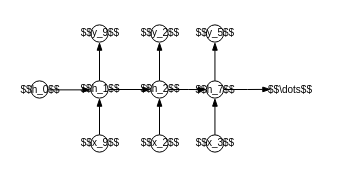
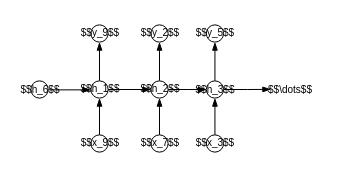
node "$$h_0$$": label "$$h_0$$" -> "$$h_6$$"
node "$$h_7$$": label "$$h_7$$" -> "$$h_3$$"
node "$$x_2$$": label "$$x_2$$" -> "$$x_7$$"
